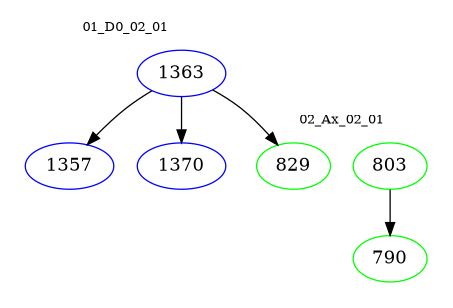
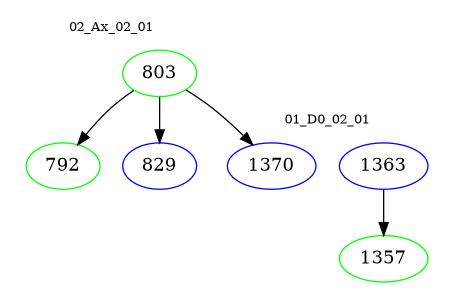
edge "1363" -> "1370": now "803" -> "1370"
edge "1363" -> "829": now "803" -> "829"
node "1357": color blue -> green
node "829": color green -> blue
node "790": label "790" -> "792"
